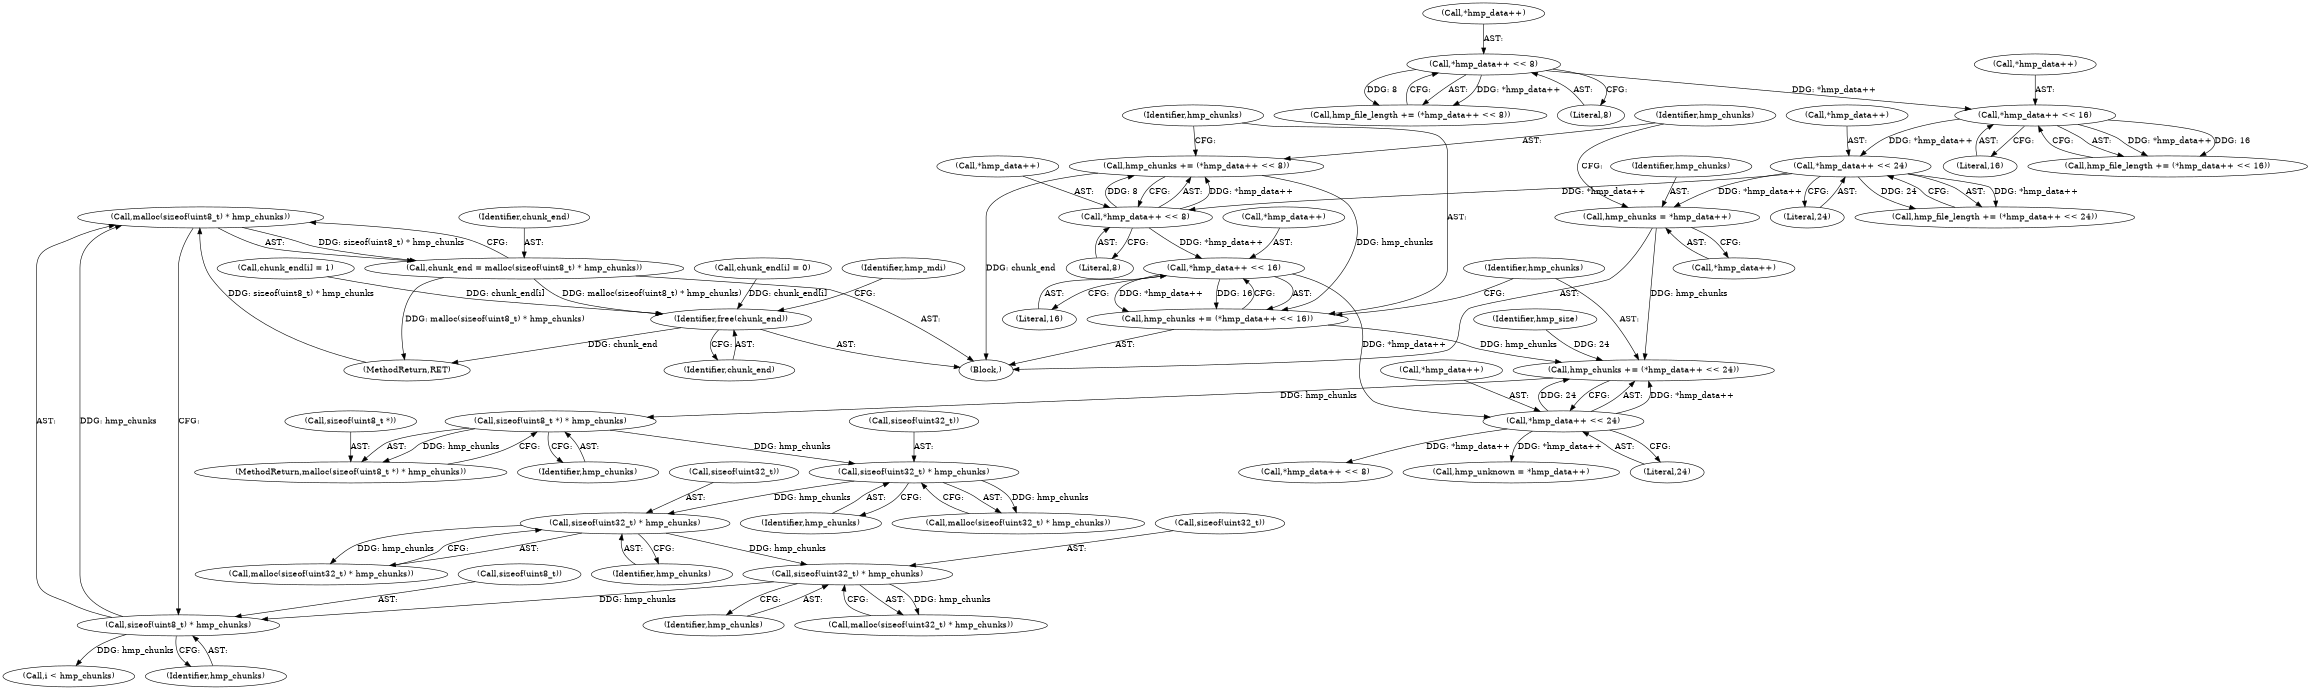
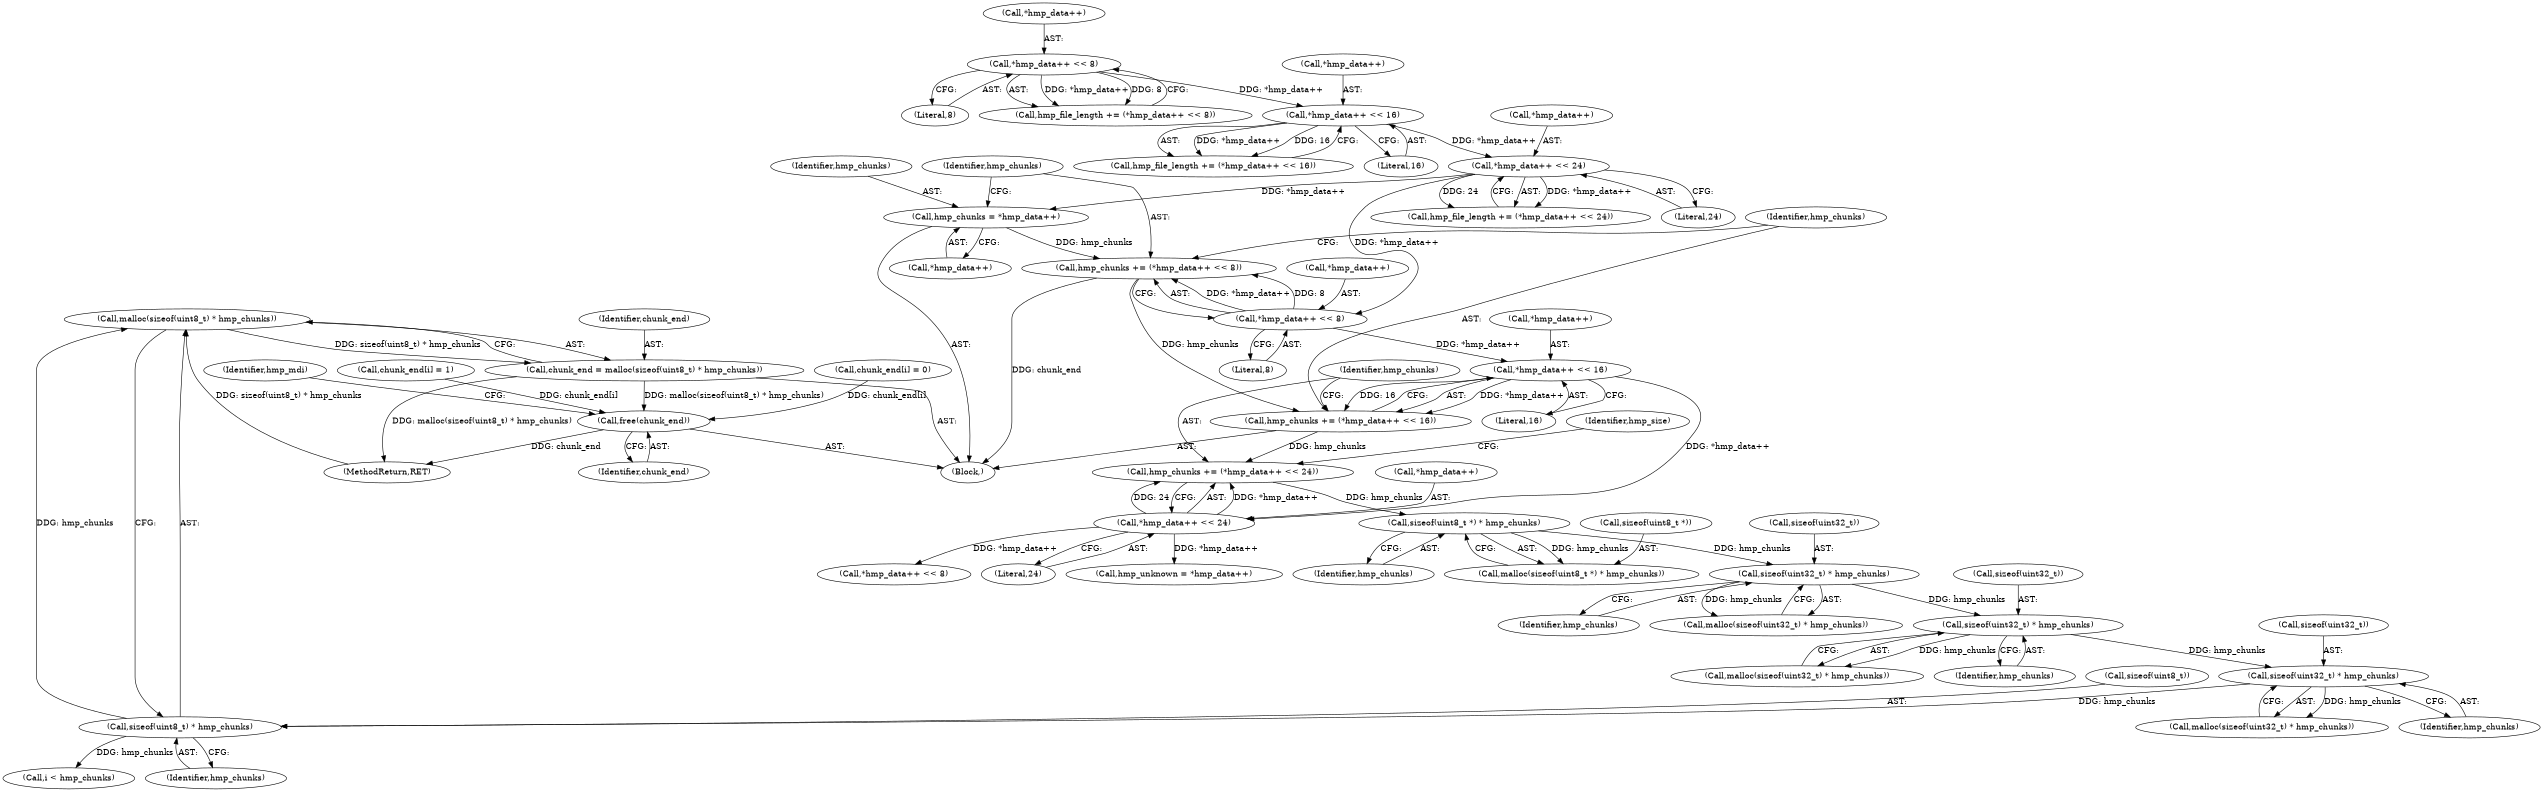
edge "(Call,hmp_chunks = *hmp_data++)" -> "(Call,hmp_chunks += (*hmp_data++ << 24))": now "(Call,hmp_chunks = *hmp_data++)" -> "(Call,hmp_chunks += (*hmp_data++ << 8))"
node "(Identifier,free(chunk_end))": label "(Identifier,free(chunk_end))" -> "(Call,free(chunk_end))"
edge "(Identifier,hmp_size)" -> "(Call,hmp_chunks += (*hmp_data++ << 24))": label "DDG: 24" -> "CFG: "
node "(MethodReturn,malloc(sizeof(uint8_t *) * hmp_chunks))": label "(MethodReturn,malloc(sizeof(uint8_t *) * hmp_chunks))" -> "(Call,malloc(sizeof(uint8_t *) * hmp_chunks))"
